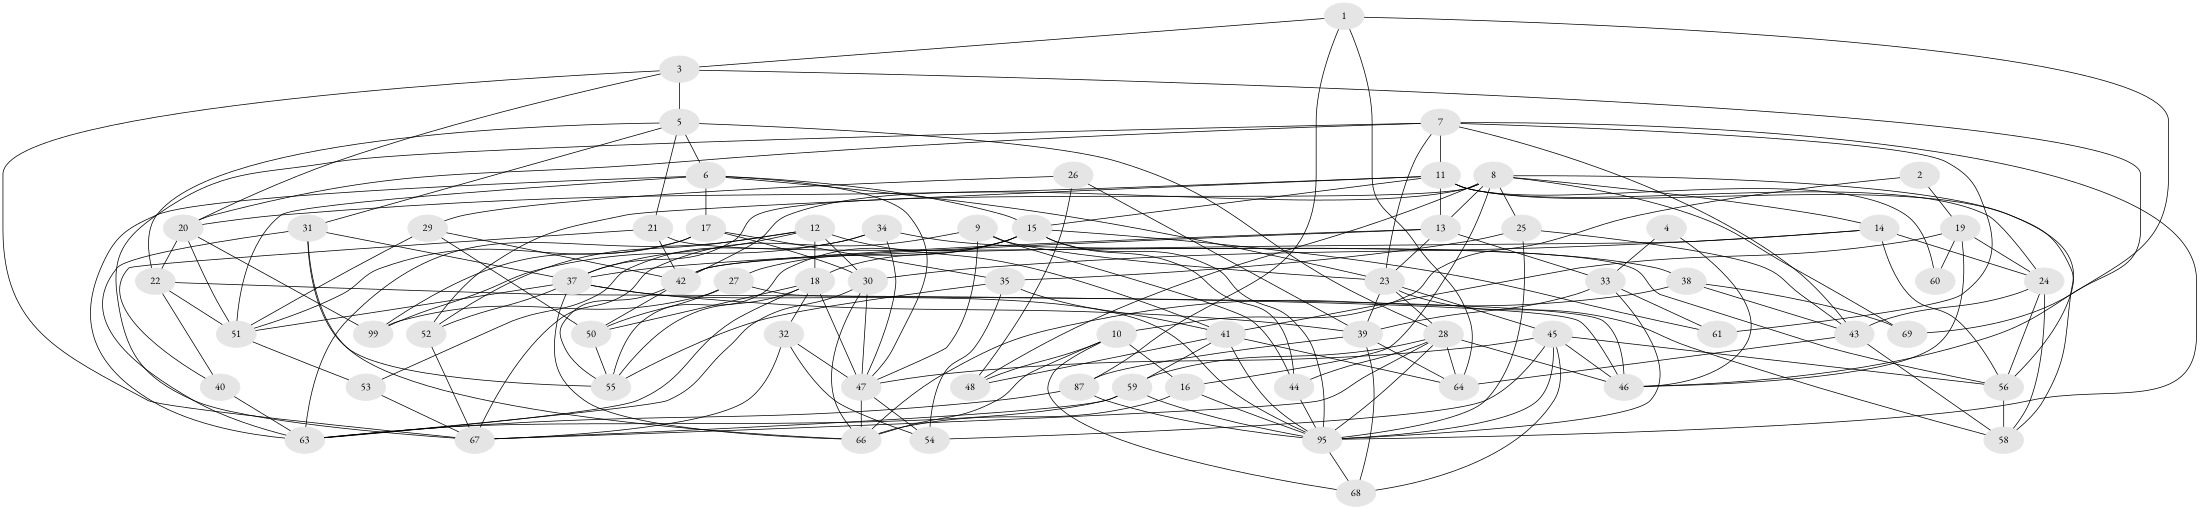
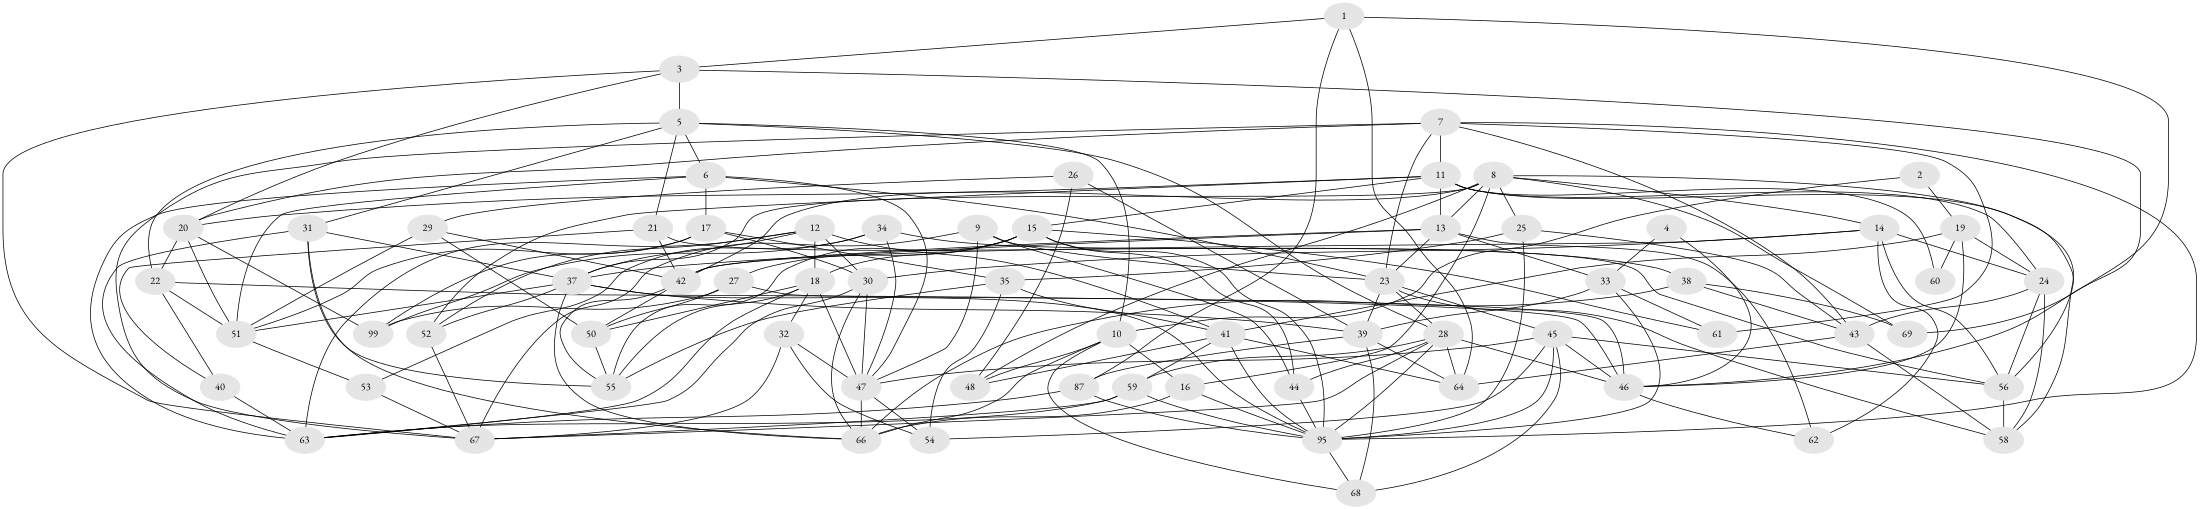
edge "5" -- "10": added
edge "6" -- "15": removed
node "62": added
